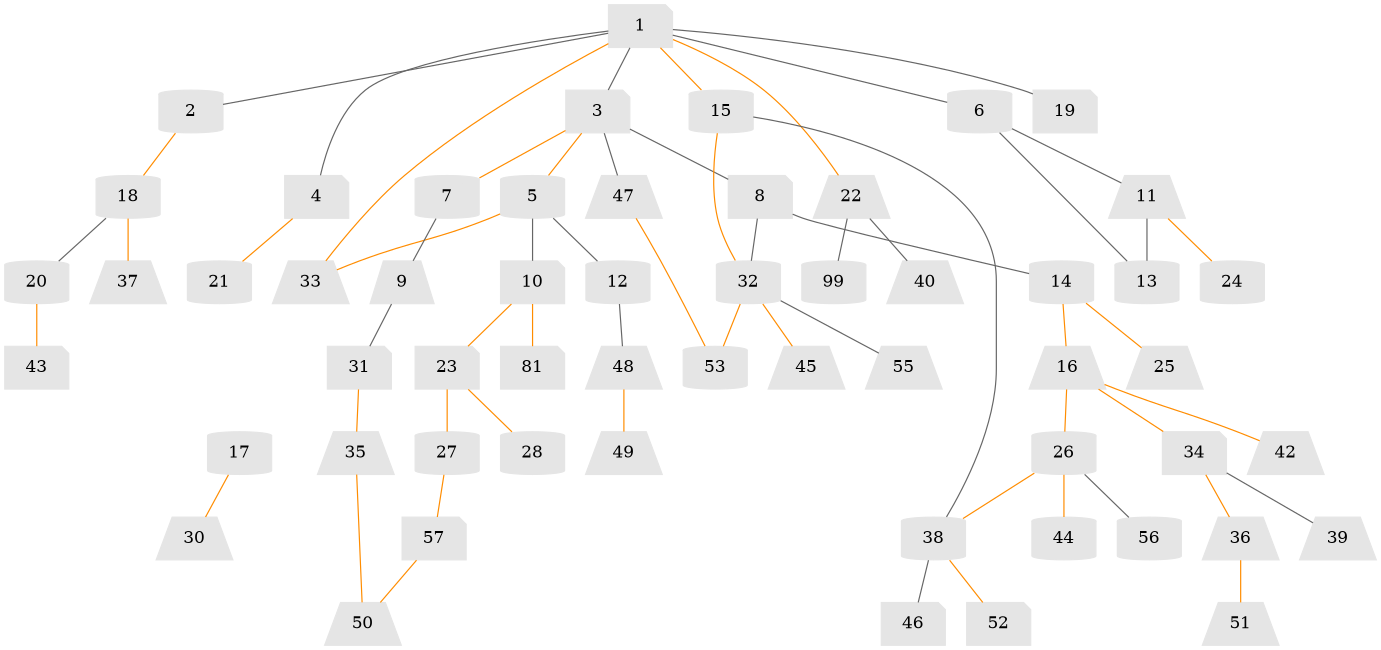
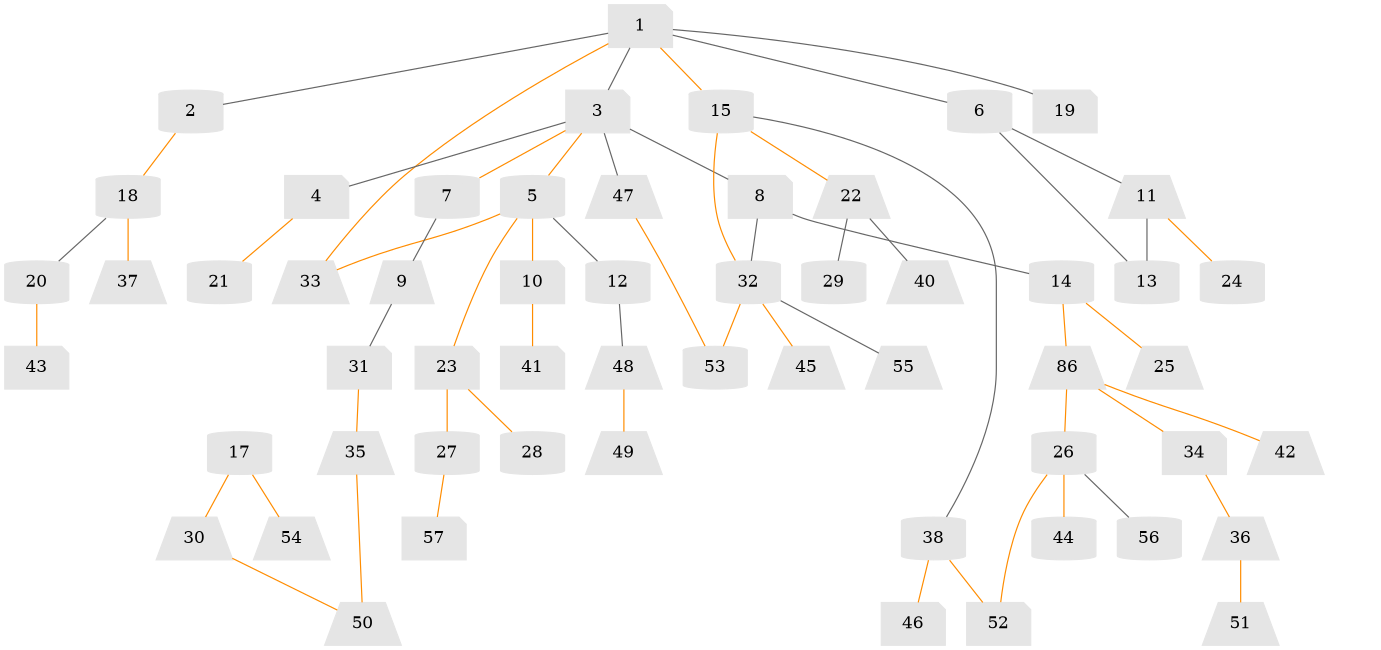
edge "1" -- "4": now "3" -- "4"
edge "1" -- "22": now "15" -- "22"
edge "5" -- "10": color gray40 -> darkorange
node "99": label "99" -> "29"
edge "10" -- "23": now "5" -- "23"
node "81": label "81" -> "41"
node "16": label "16" -> "86"
edge "26" -- "38": now "26" -- "52"
node "54": added
node "39": removed
edge "57" -- "50": now "30" -- "50"
edge "38" -- "46": color gray40 -> darkorange
